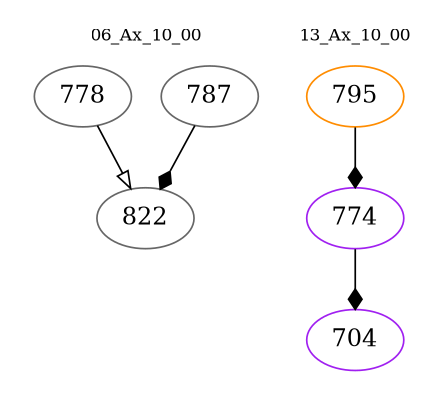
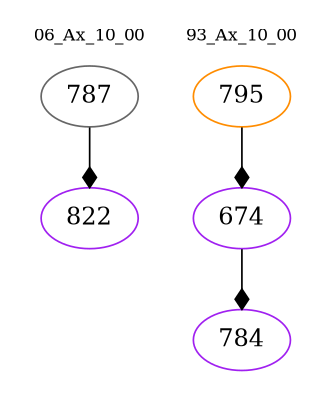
cluster "13_Ax_10_00": label "13_Ax_10_00" -> "93_Ax_10_00"
node "778": removed
node "822": color gray40 -> purple
node "774": label "774" -> "674"
node "704": label "704" -> "784"
